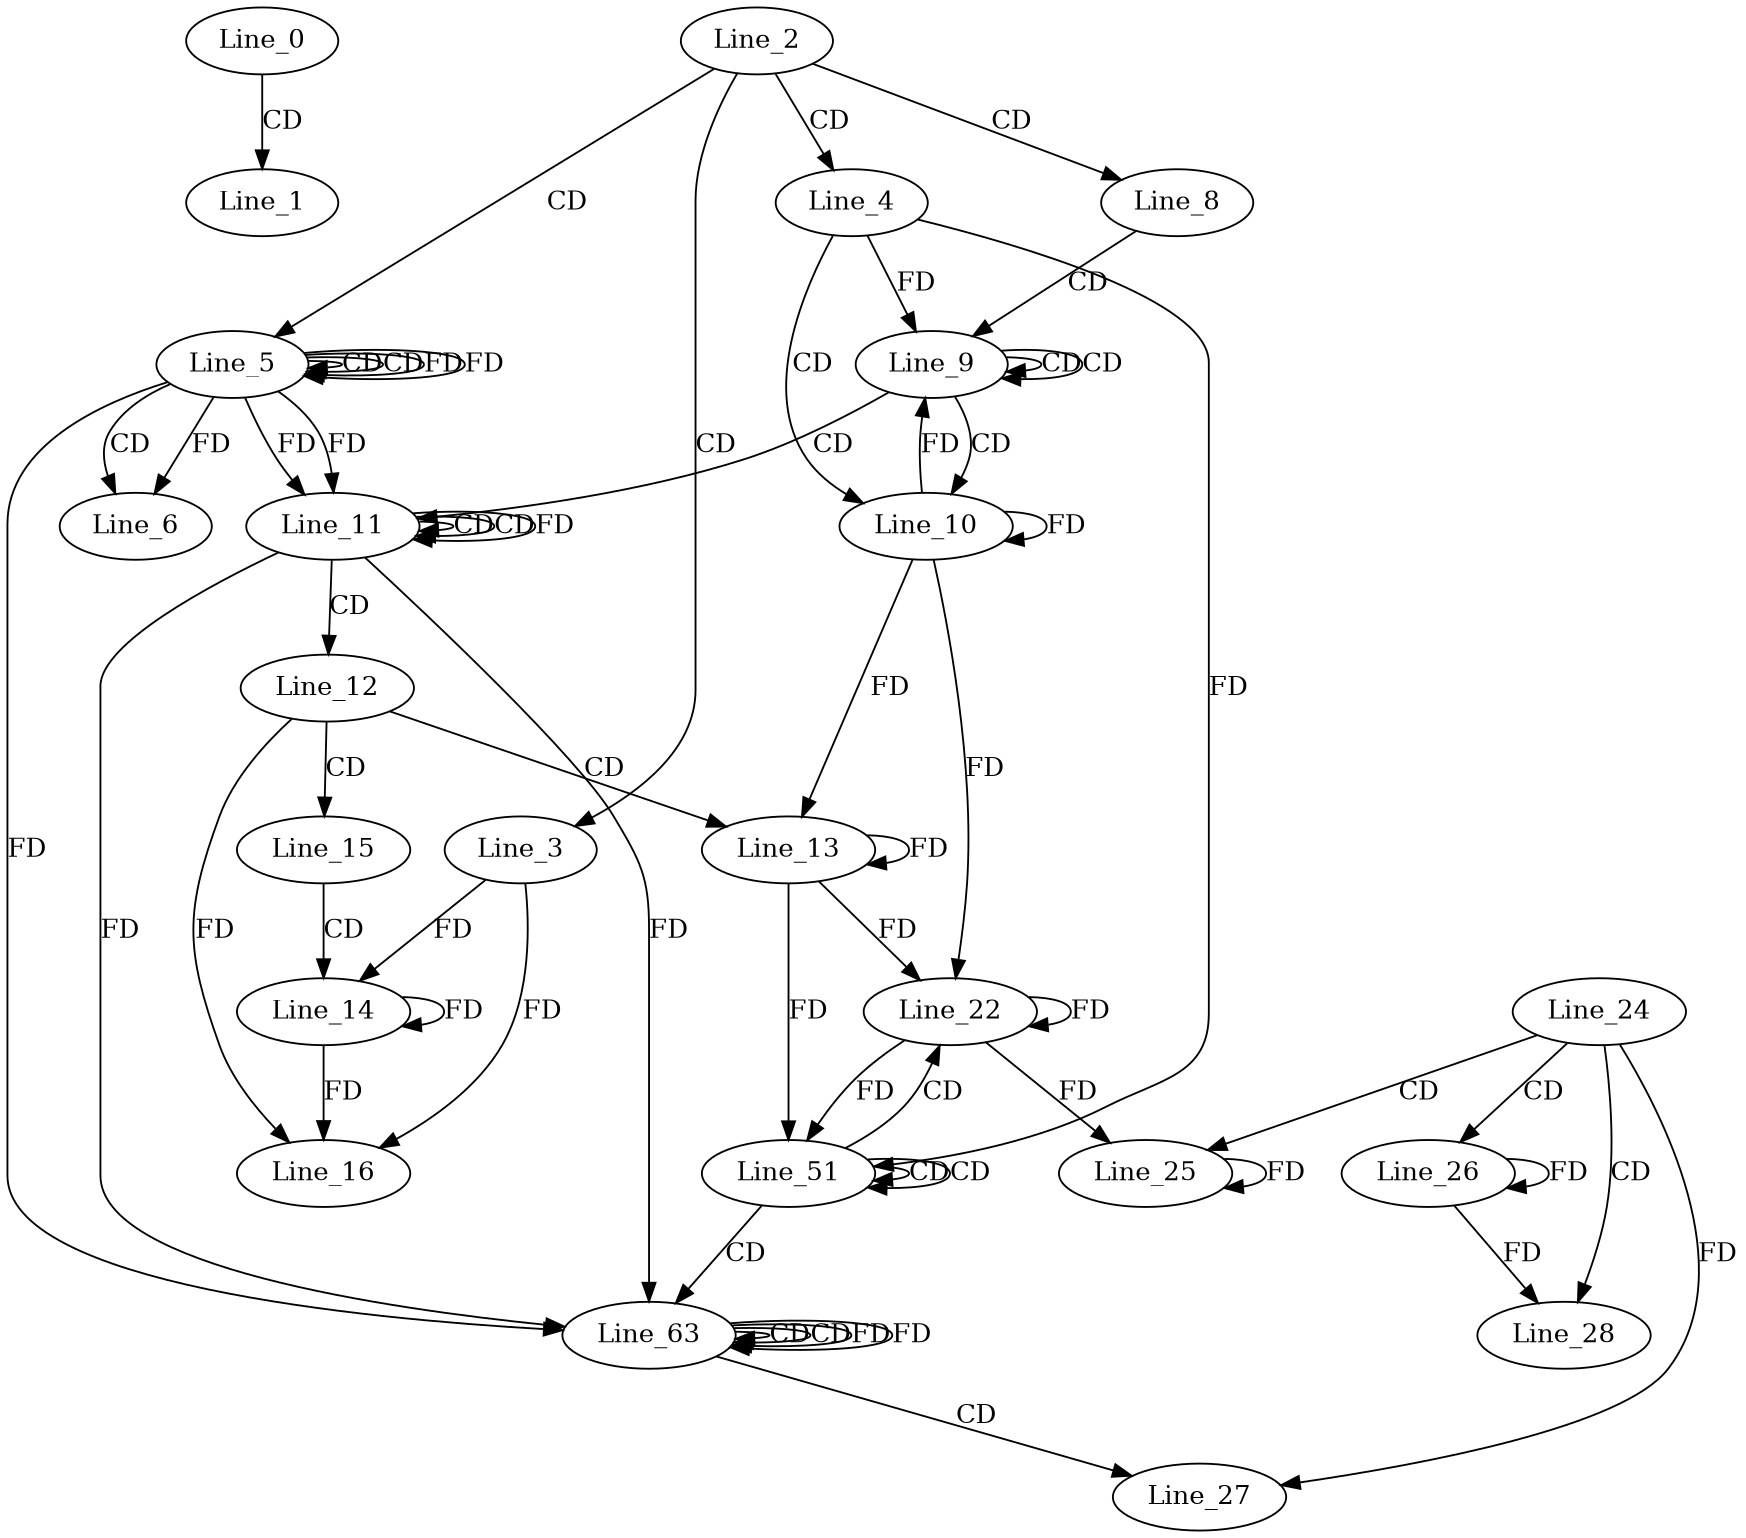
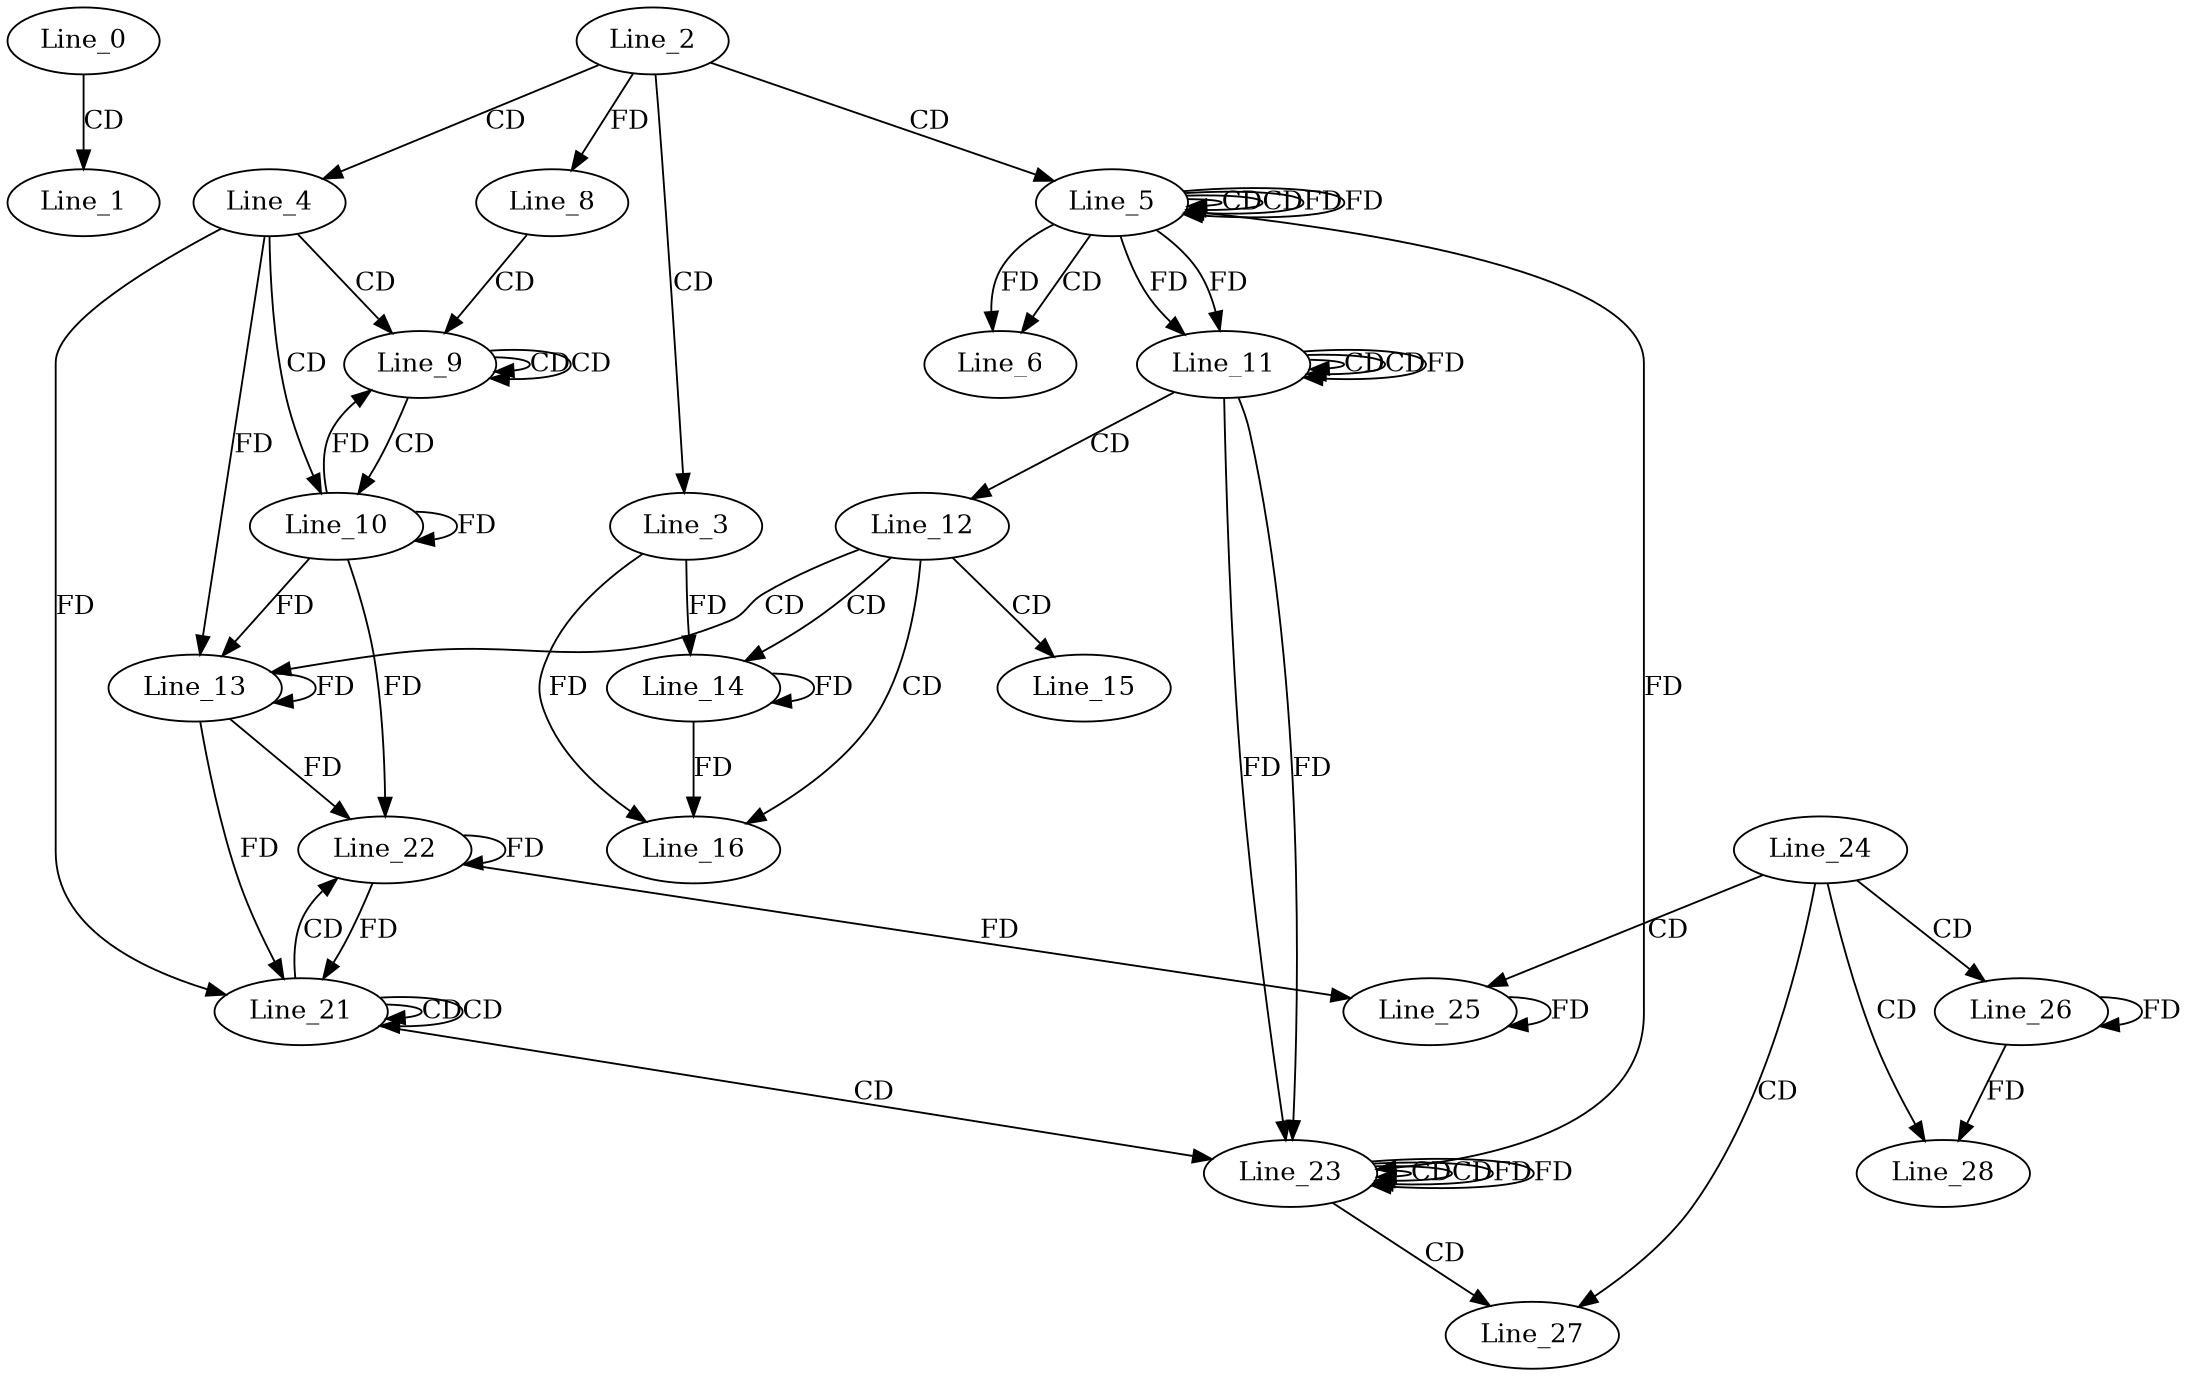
edge "Line_2" -> "Line_8": label "CD" -> "FD"
edge "Line_4" -> "Line_9": label "FD" -> "CD"
edge "Line_4" -> "Line_13": added, label "FD"
edge "Line_9" -> "Line_11": removed, label "CD"
edge "Line_15" -> "Line_14": now "Line_12" -> "Line_14"
edge "Line_12" -> "Line_16": label "FD" -> "CD"
node "Line_51": label "Line_51" -> "Line_21"
edge "Line_24" -> "Line_27": label "FD" -> "CD"
node "Line_63": label "Line_63" -> "Line_23"
